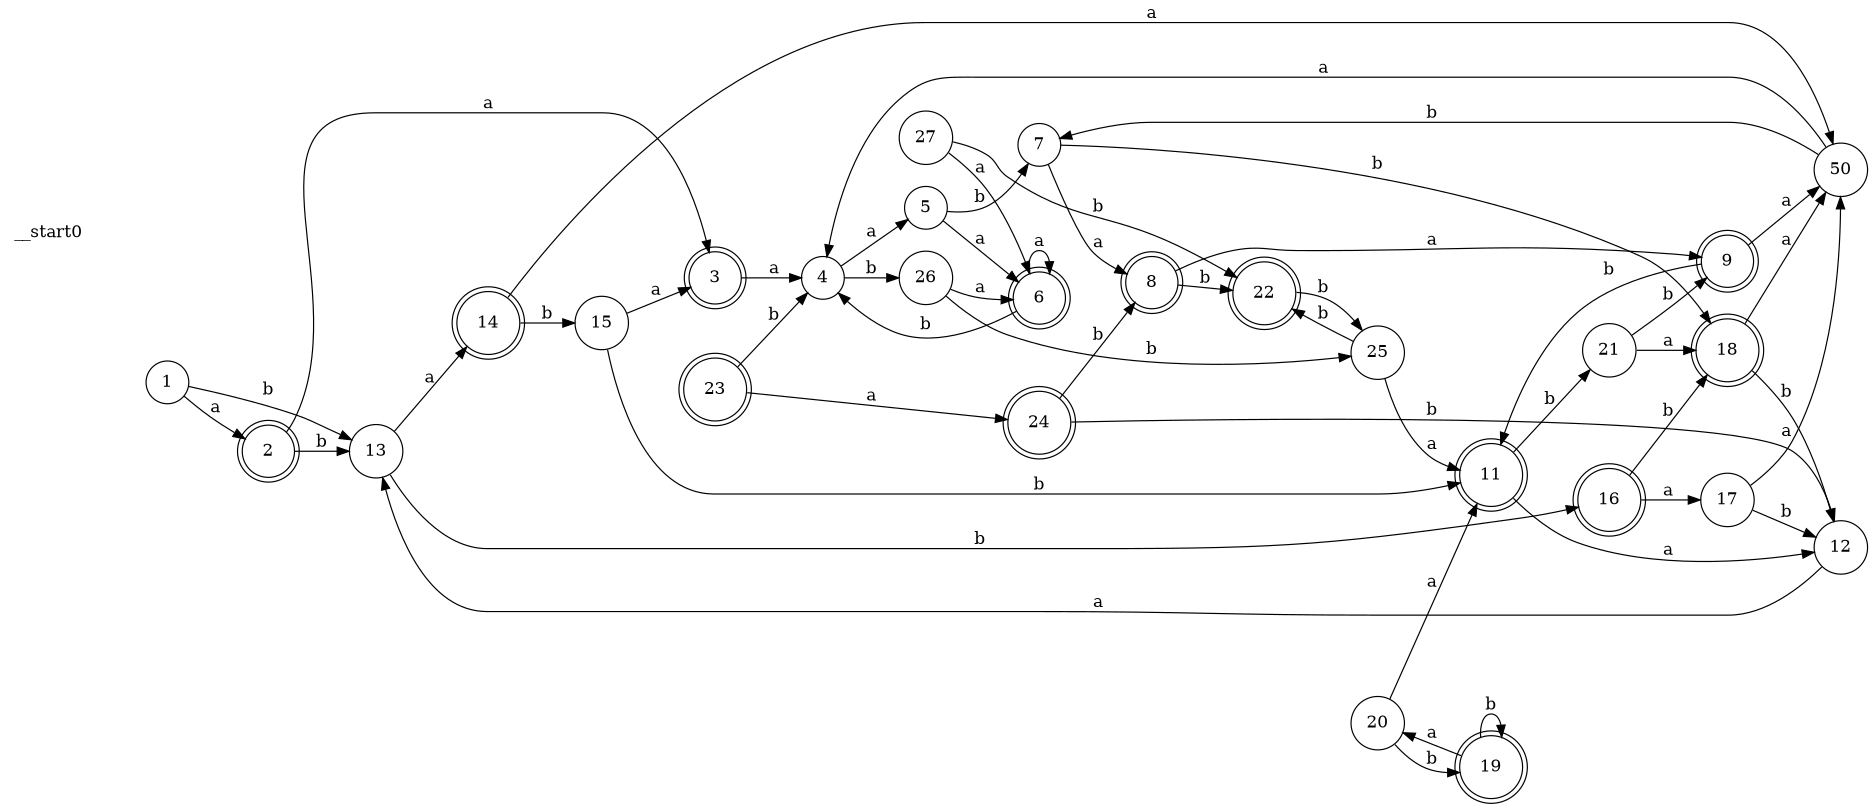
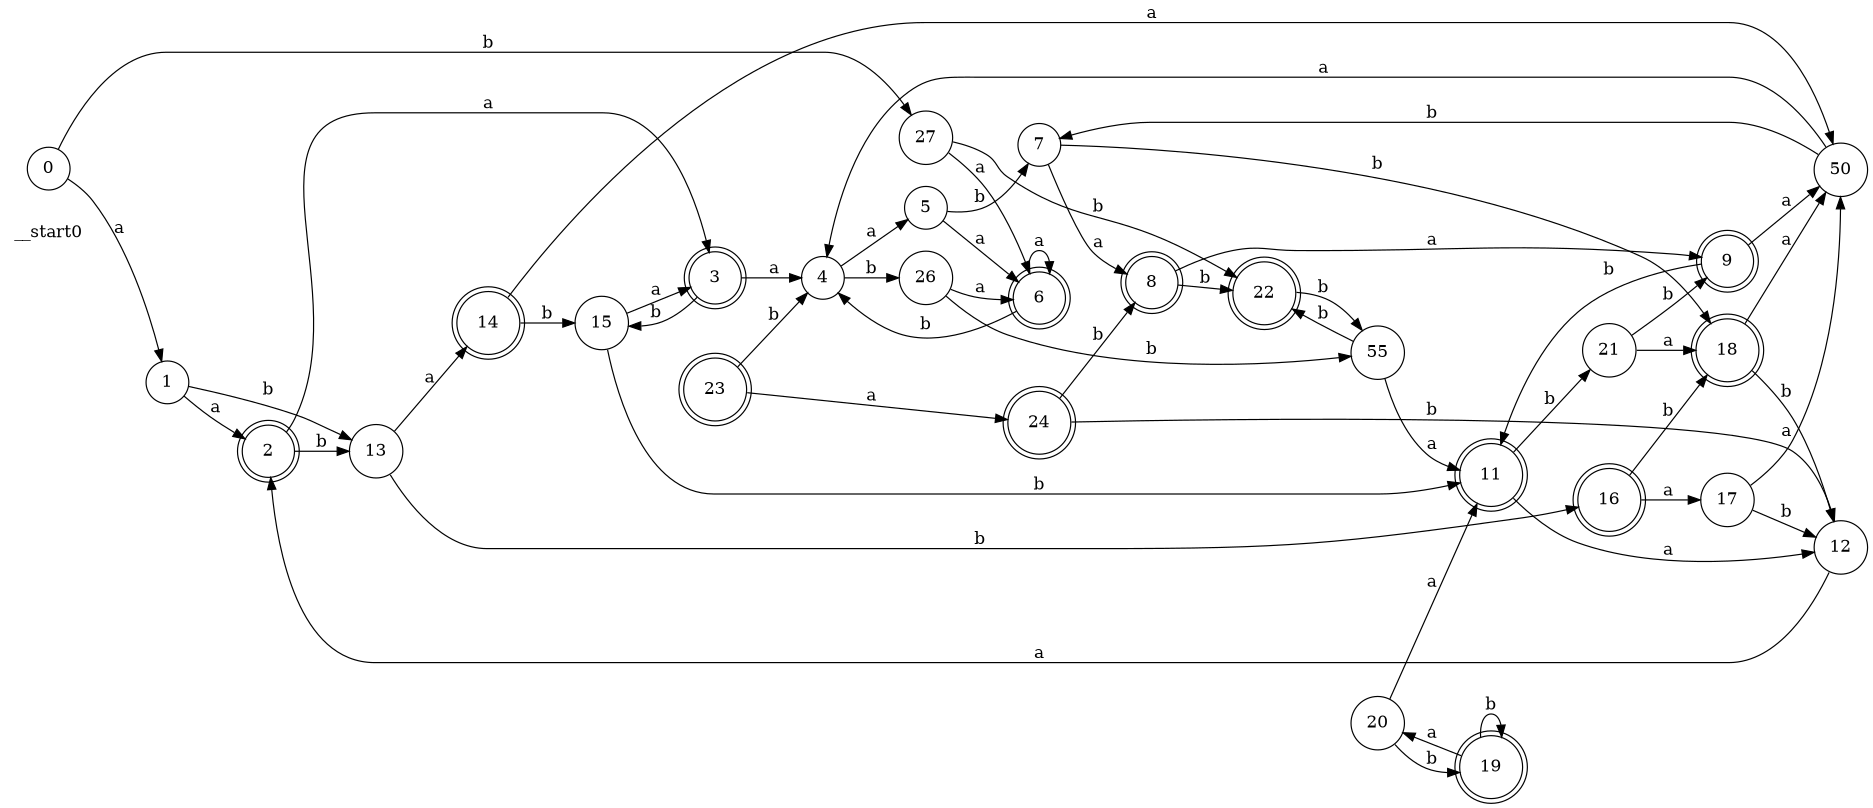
node "0": added
edge "3" -> "15": added, label "b"
node "25": label "25" -> "55"
edge "12" -> "13": now "12" -> "2"
